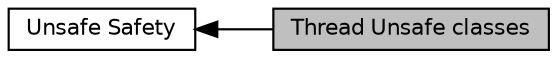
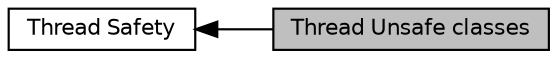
node "Unsafe Safety": label "Unsafe Safety" -> "Thread Safety"
